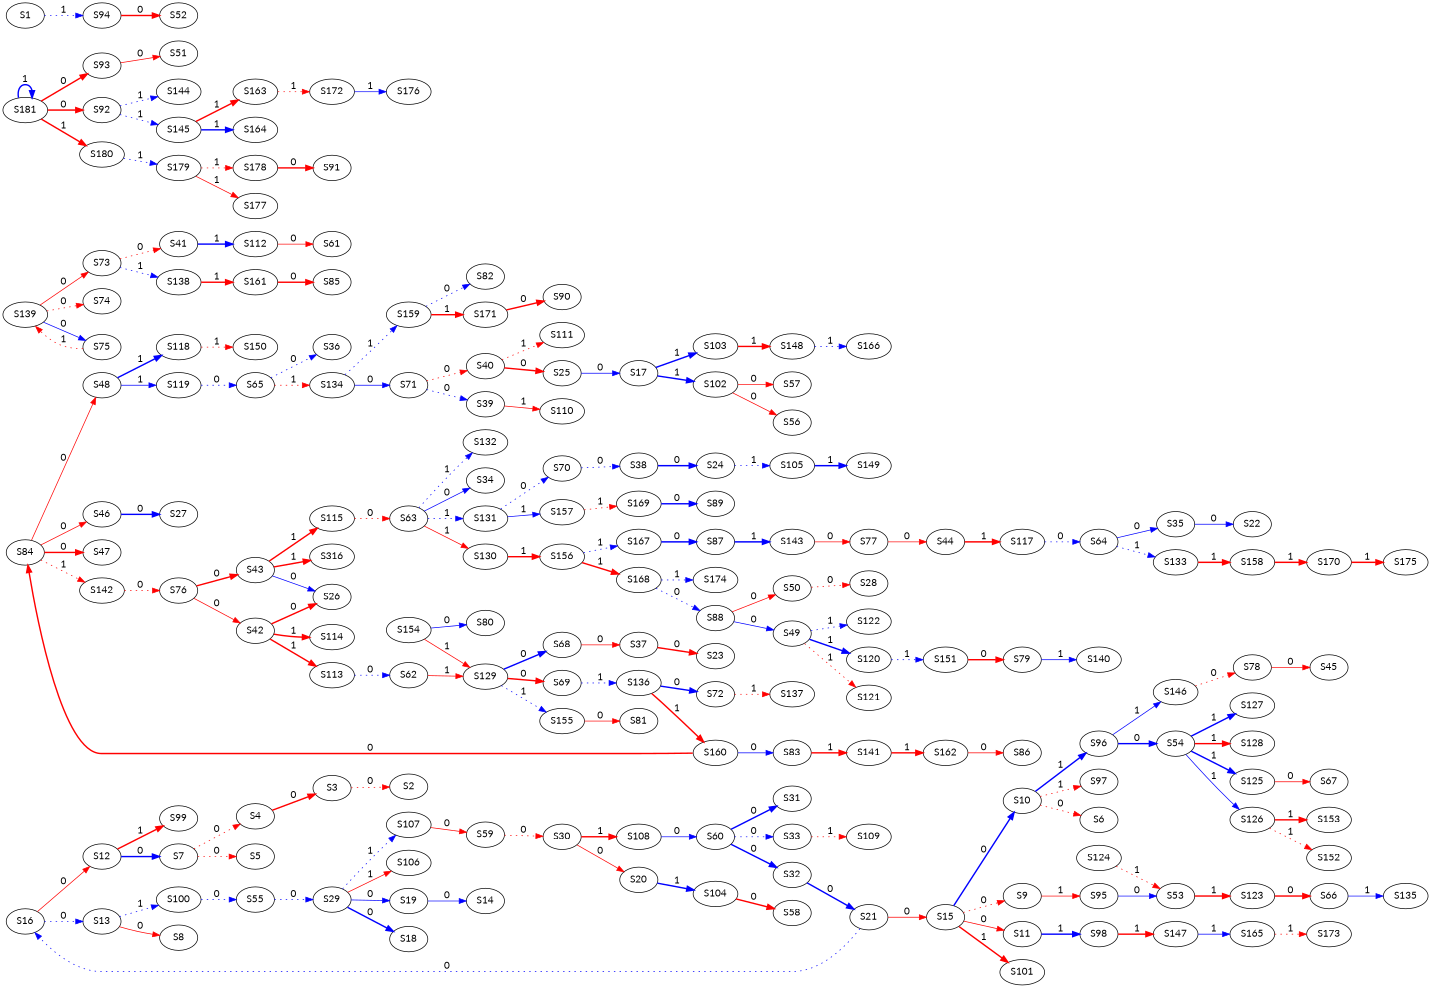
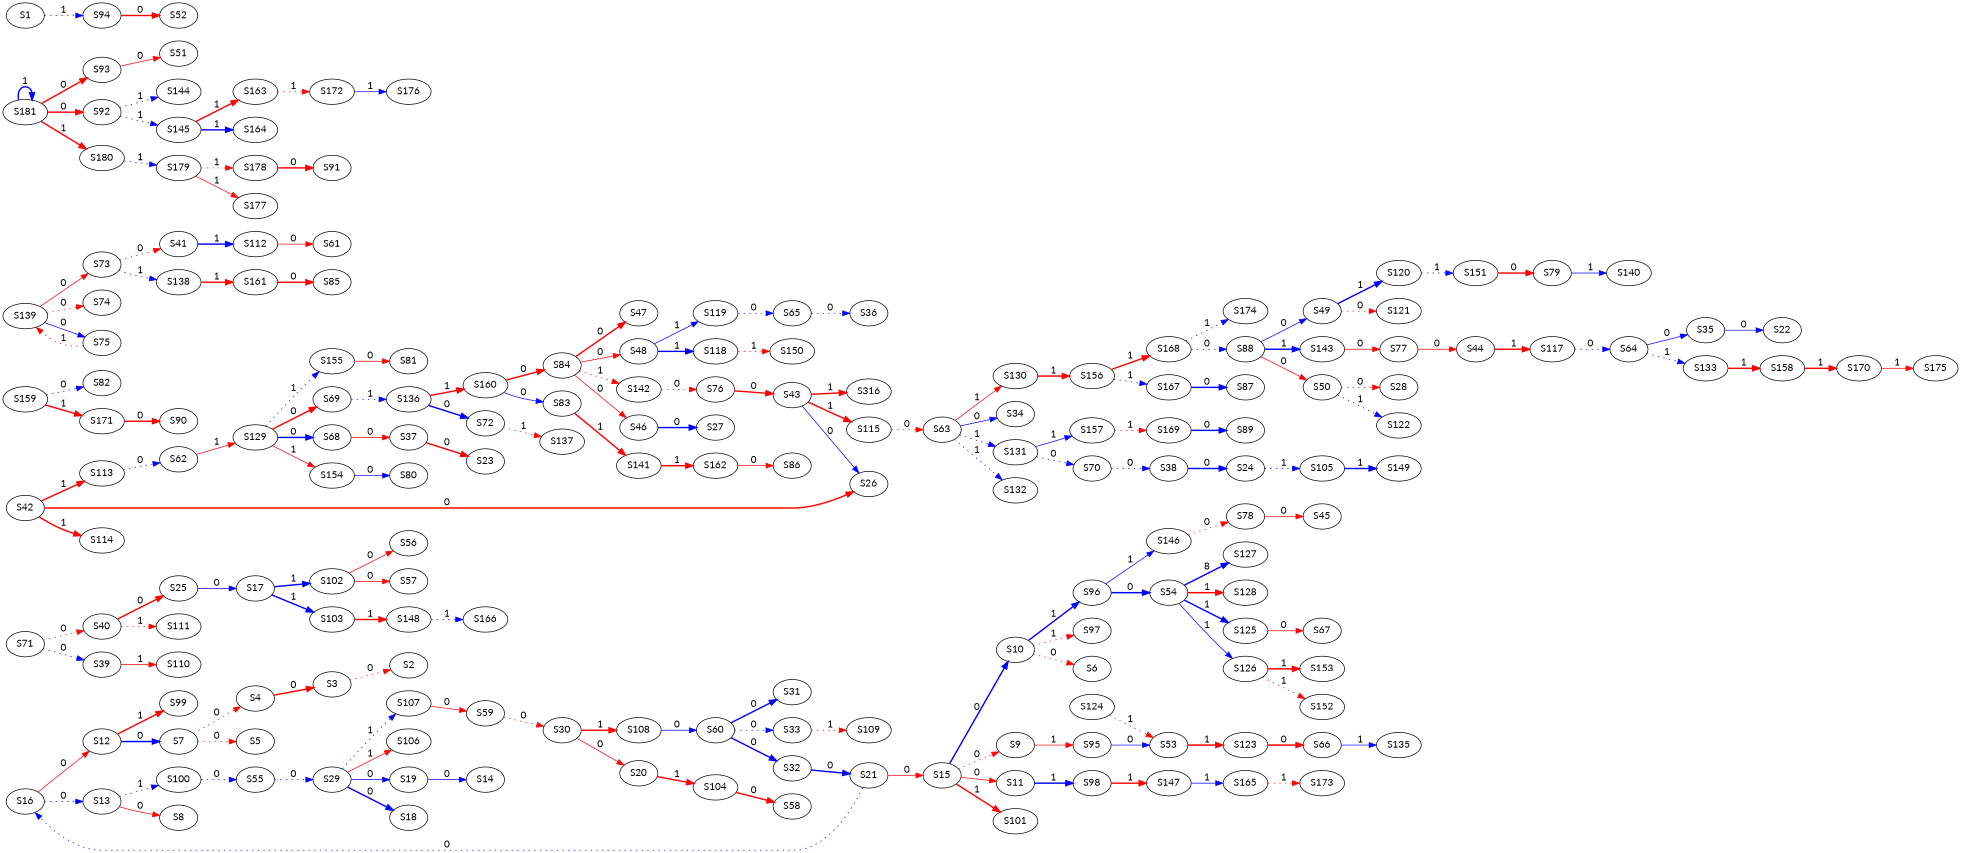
node "S134": removed
edge "S87" -> "S143": now "S88" -> "S143"
edge "S170" -> "S175": style bold -> solid
edge "S76" -> "S42": removed, label "0"
edge "S49" -> "S122": now "S50" -> "S122"
edge "S154" -> "S129": reversed
edge "S49" -> "S121": label "1" -> "0"
edge "S54" -> "S127": label "1" -> "8"
edge "S20" -> "S104": color blue -> red
